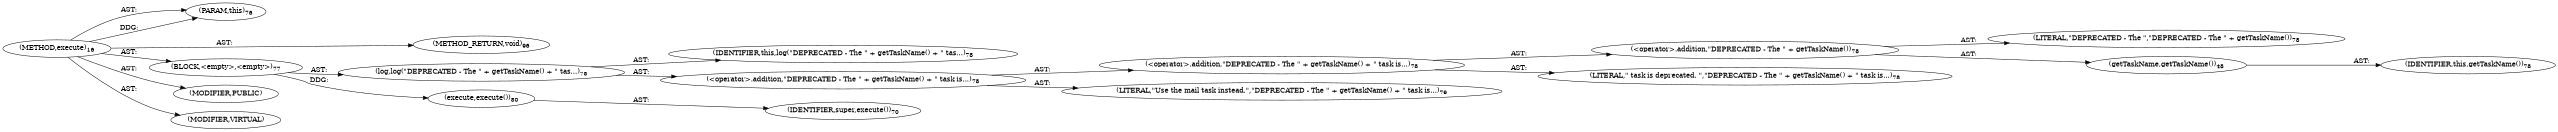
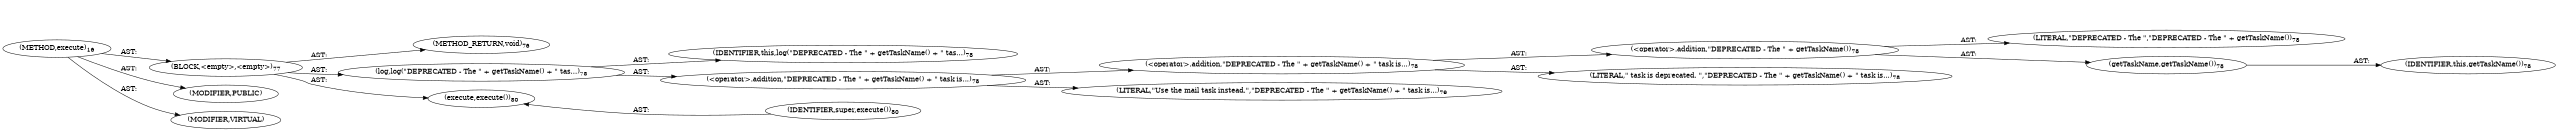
node "(PARAM,this)": removed
node "(METHOD_RETURN,void)": text "96" -> "76"
edge "(METHOD,execute)" -> "(METHOD_RETURN,void)": now "(BLOCK,<empty>,<empty>)" -> "(METHOD_RETURN,void)"
node "(getTaskName,getTaskName())": text "48" -> "78"
edge "(BLOCK,<empty>,<empty>)" -> "(execute,execute())": label "DDG: " -> "AST: "
edge "(execute,execute())" -> "(IDENTIFIER,super,execute())": reversed
node "(IDENTIFIER,super,execute())": text "70" -> "80"
